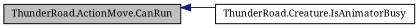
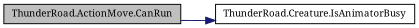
edge "ThunderRoad.Creature.IsAnimatorBusy" -> "ThunderRoad.ActionMove.CanRun": reversed
